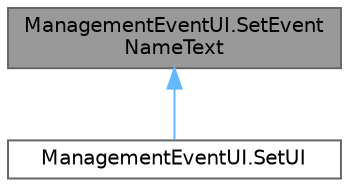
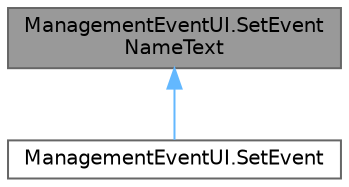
node "ManagementEventUI.SetUI": label "ManagementEventUI.SetUI" -> "ManagementEventUI.SetEvent"
